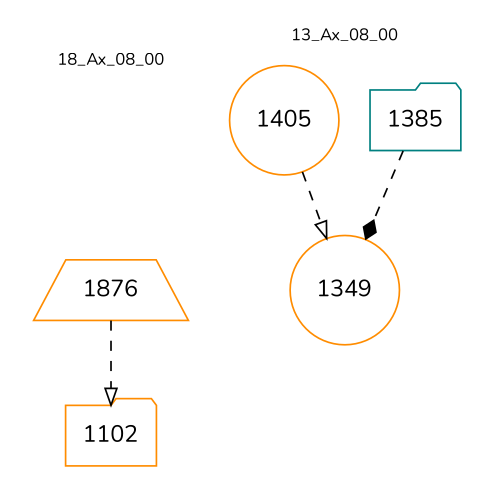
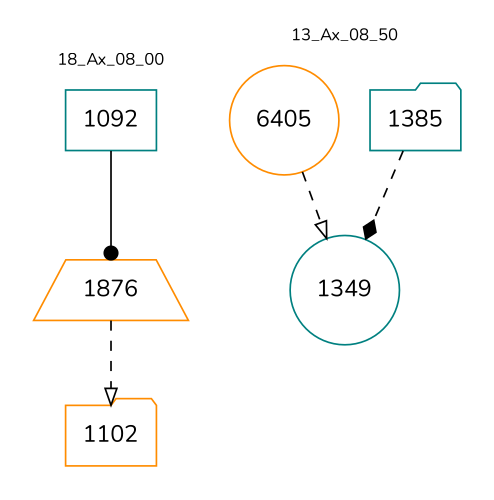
cluster "13_Ax_08_00": label "13_Ax_08_00" -> "13_Ax_08_50"
node "1092": added
node "1405": label "1405" -> "6405"
node "1349": color darkorange -> teal
